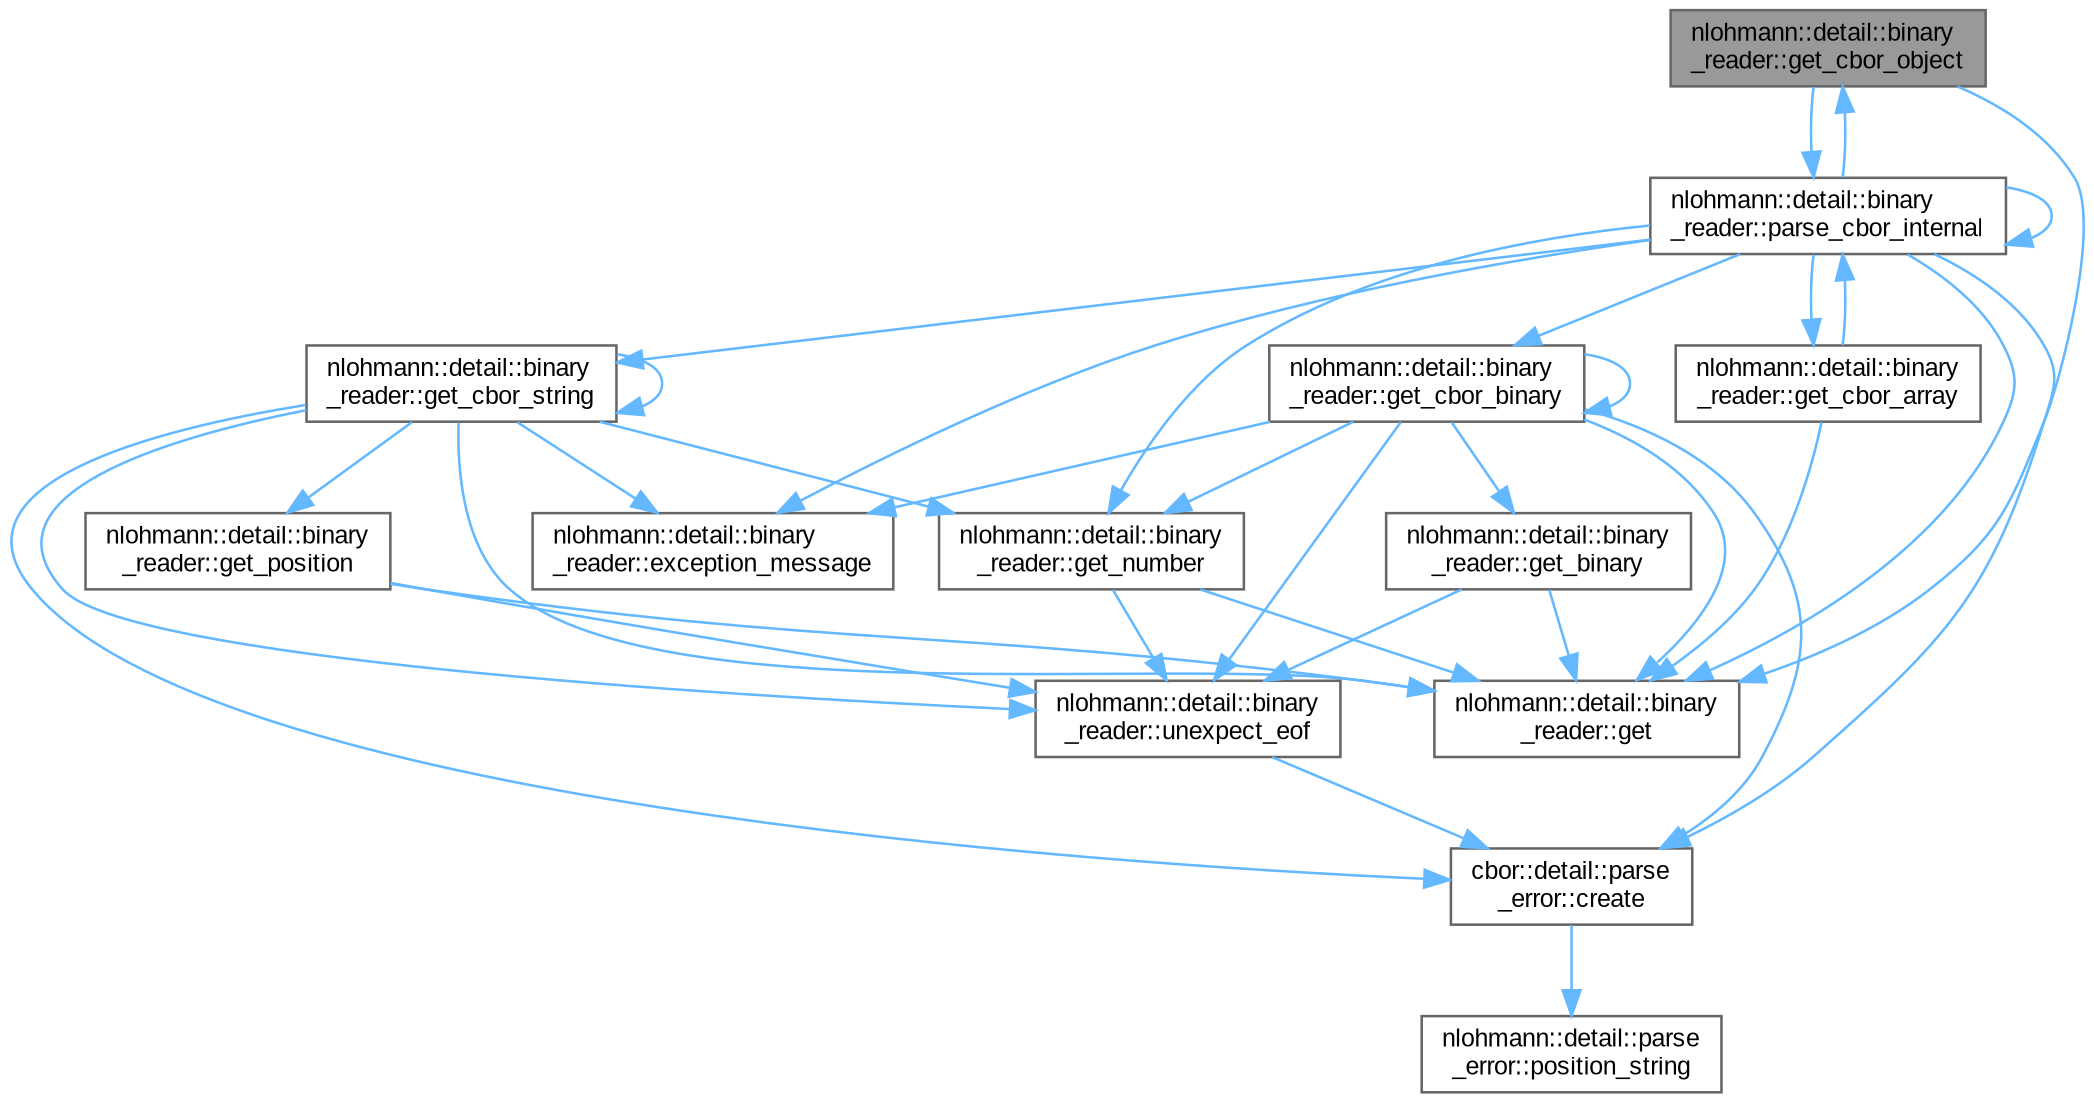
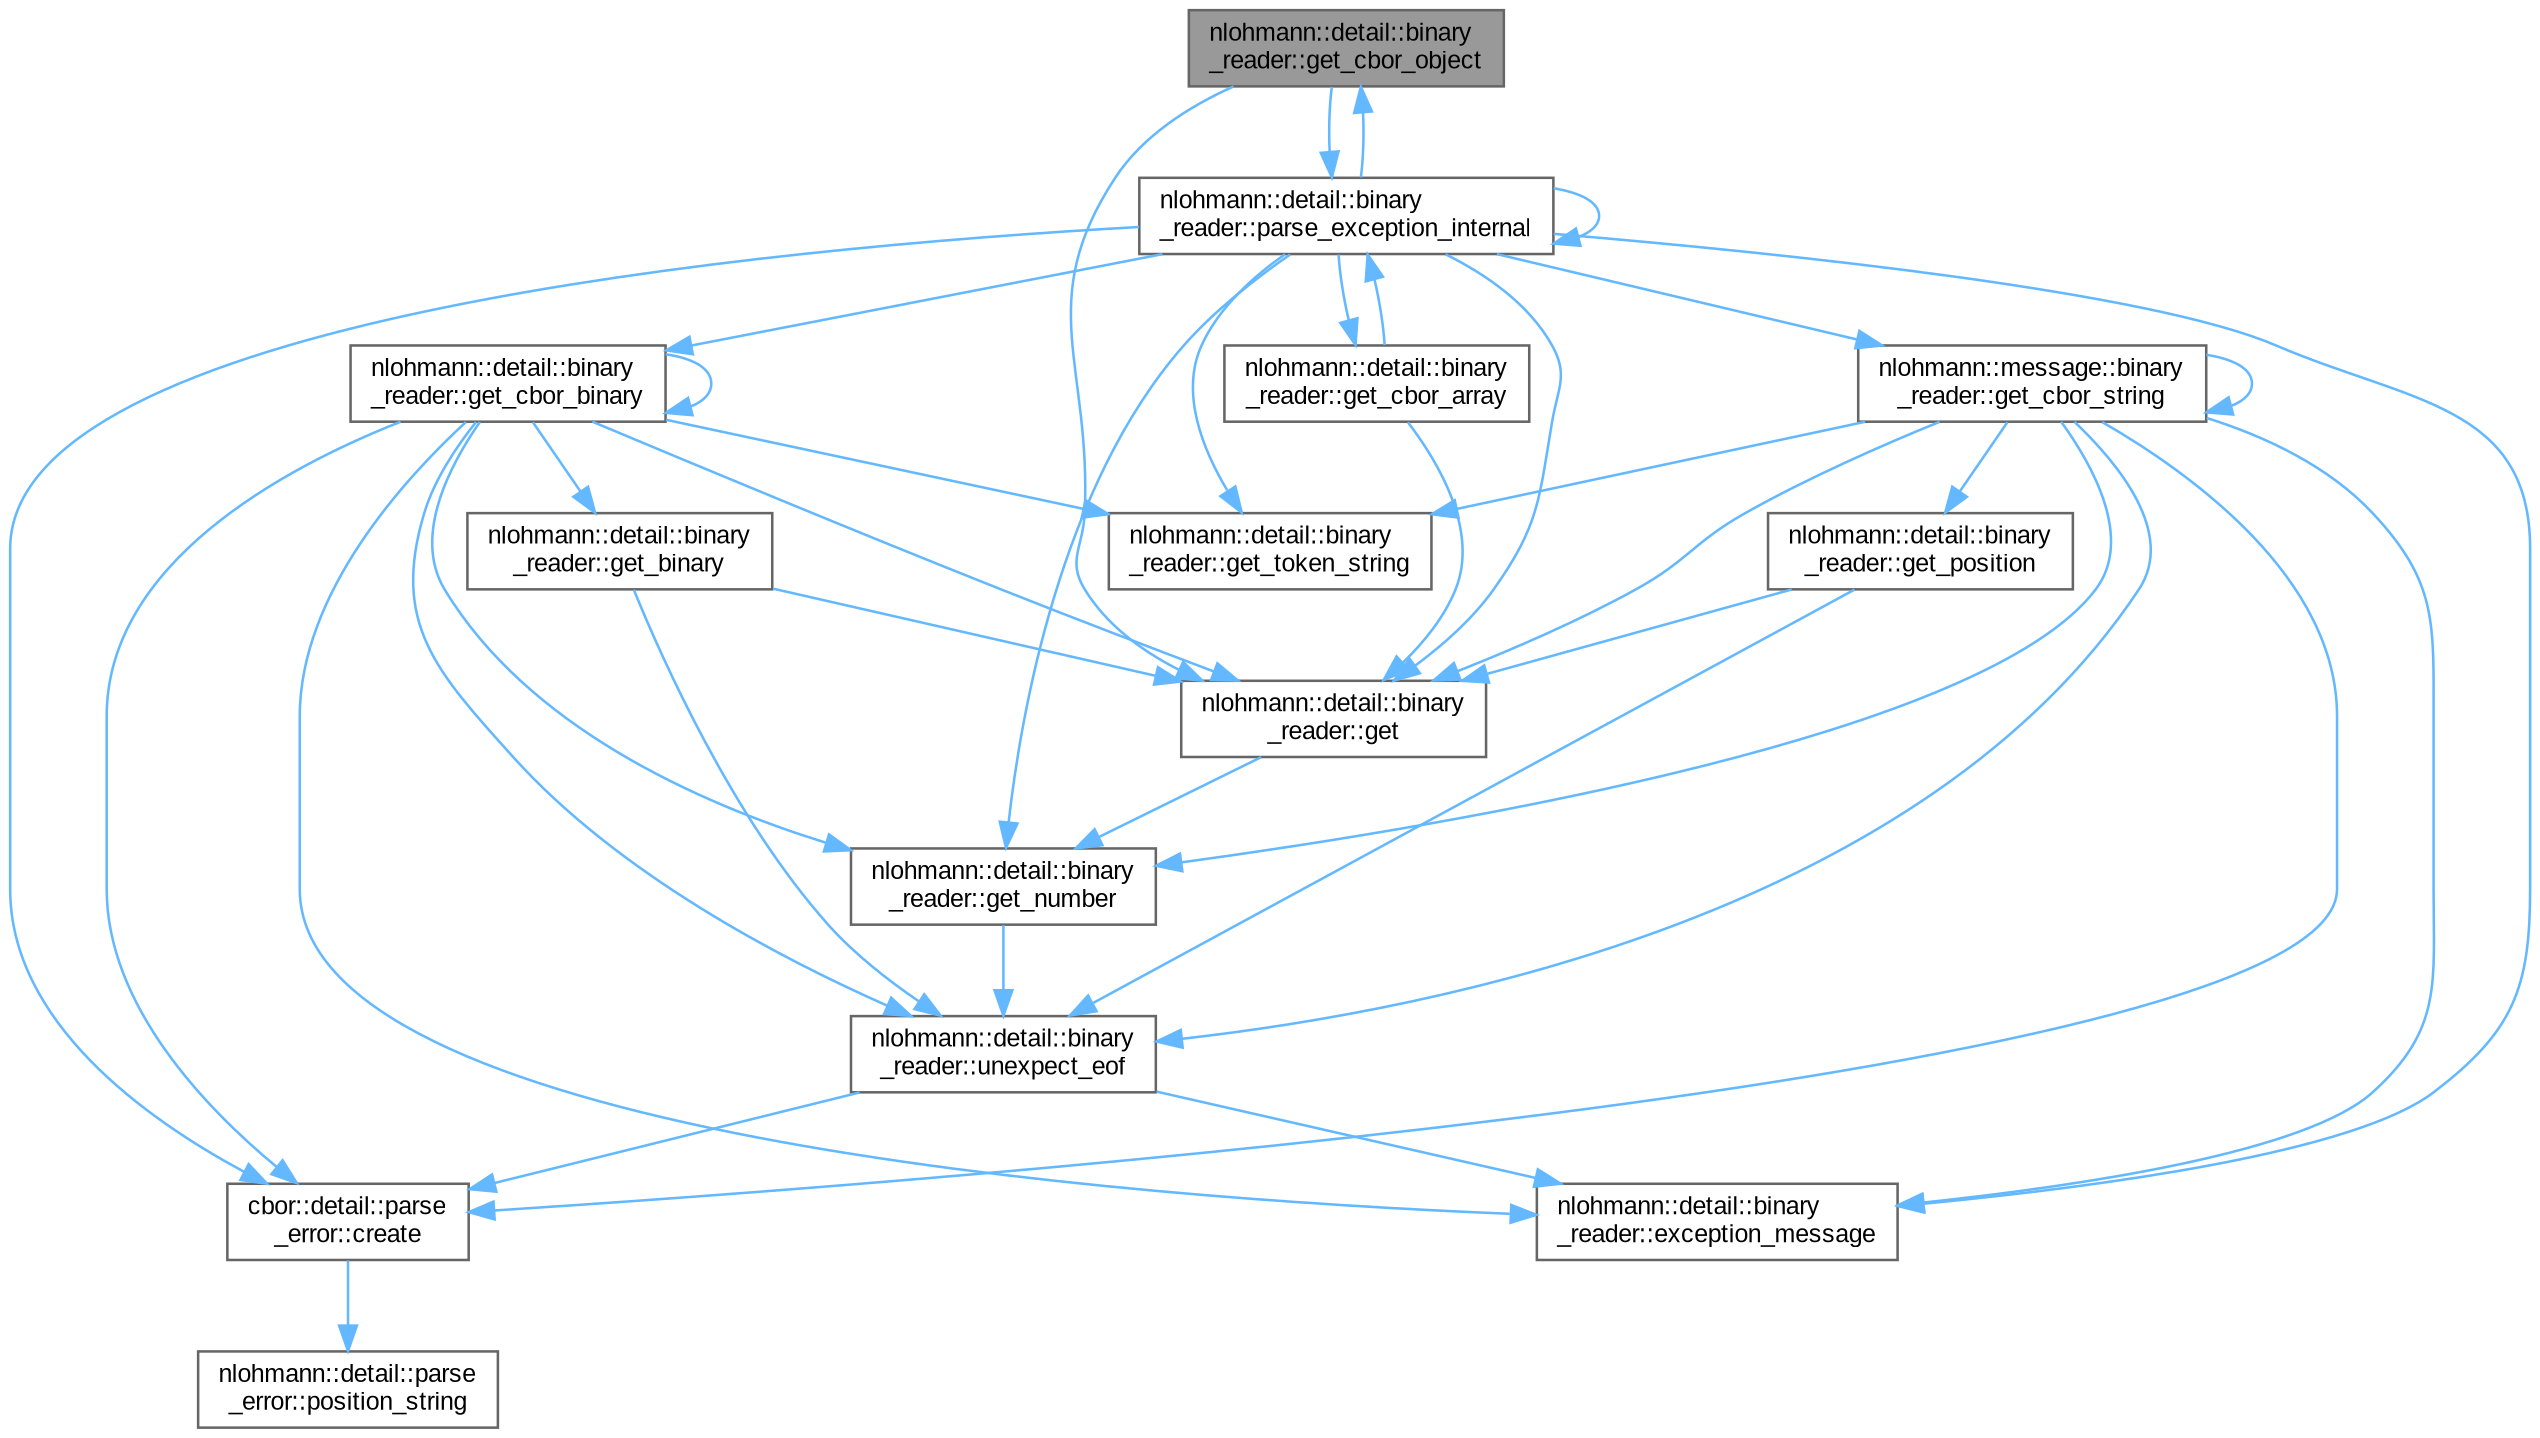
node "nlohmann::detail::binary _reader::parse_cbor_internal": label "nlohmann::detail::binary _reader::parse_cbor_internal" -> "nlohmann::detail::binary _reader::parse_exception_internal"
node "nlohmann::detail::binary _reader::get_cbor_string": label "nlohmann::detail::binary _reader::get_cbor_string" -> "nlohmann::message::binary _reader::get_cbor_string"
node "nlohmann::detail::binary _reader::get_token_string": added
edge "nlohmann::detail::binary _reader::get_number" -> "nlohmann::detail::binary _reader::get": reversed
edge "nlohmann::detail::binary _reader::unexpect_eof" -> "nlohmann::detail::binary _reader::exception_message": added
